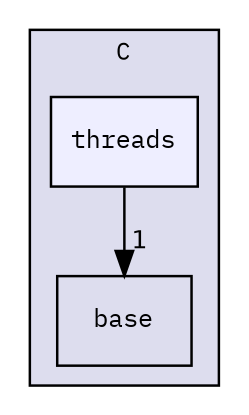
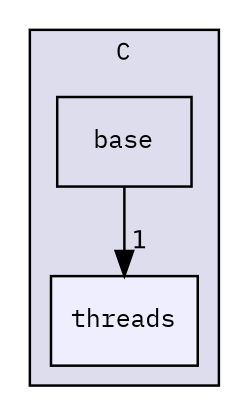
edge "threads" -> "base": reversed
